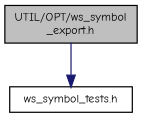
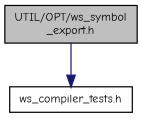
node "ws_symbol_tests.h": label "ws_symbol_tests.h" -> "ws_compiler_tests.h"
